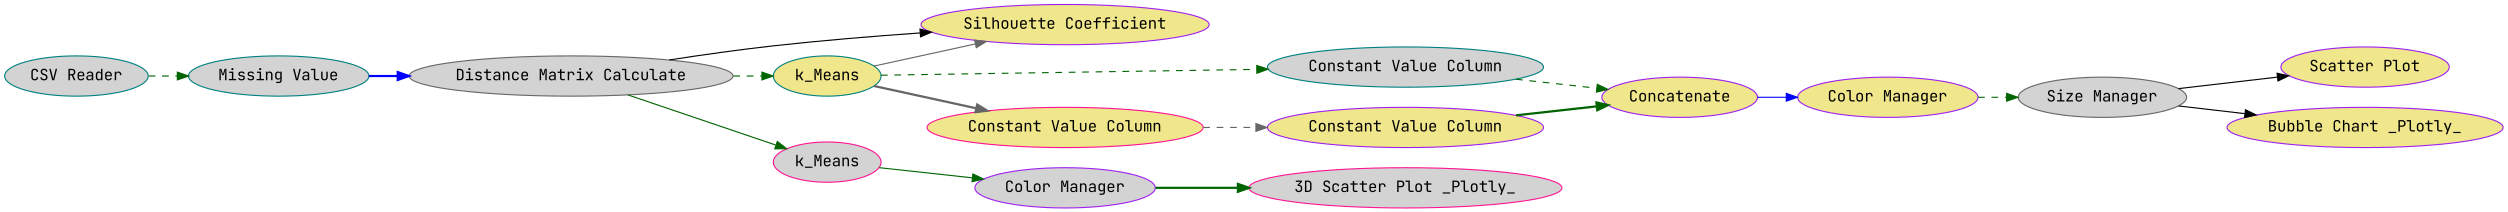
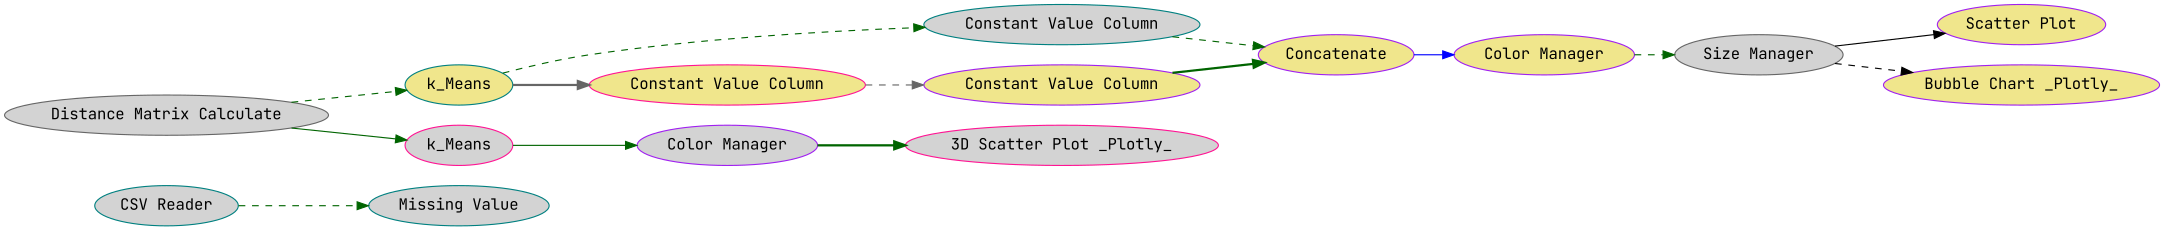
node "Silhouette Coefficient": removed
edge "Missing Value" -> "Distance Matrix Calculate": removed
edge "Size Manager" -> "Bubble Chart _Plotly_": style solid -> dashed
